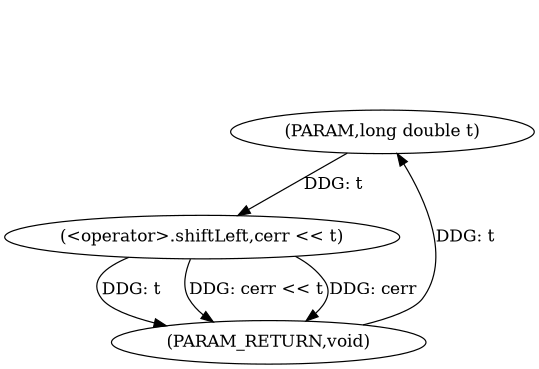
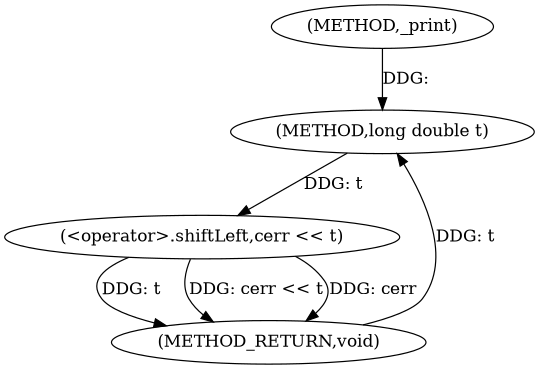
node "(METHOD,_print)": added
node "(PARAM,long double t)": label "(PARAM,long double t)" -> "(METHOD,long double t)"
node "(PARAM_RETURN,void)": label "(PARAM_RETURN,void)" -> "(METHOD_RETURN,void)"
